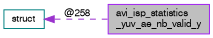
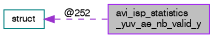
edge "avi_isp_statistics _yuv_ae_nb_valid_y" -> "struct": label " @258" -> " @252"
